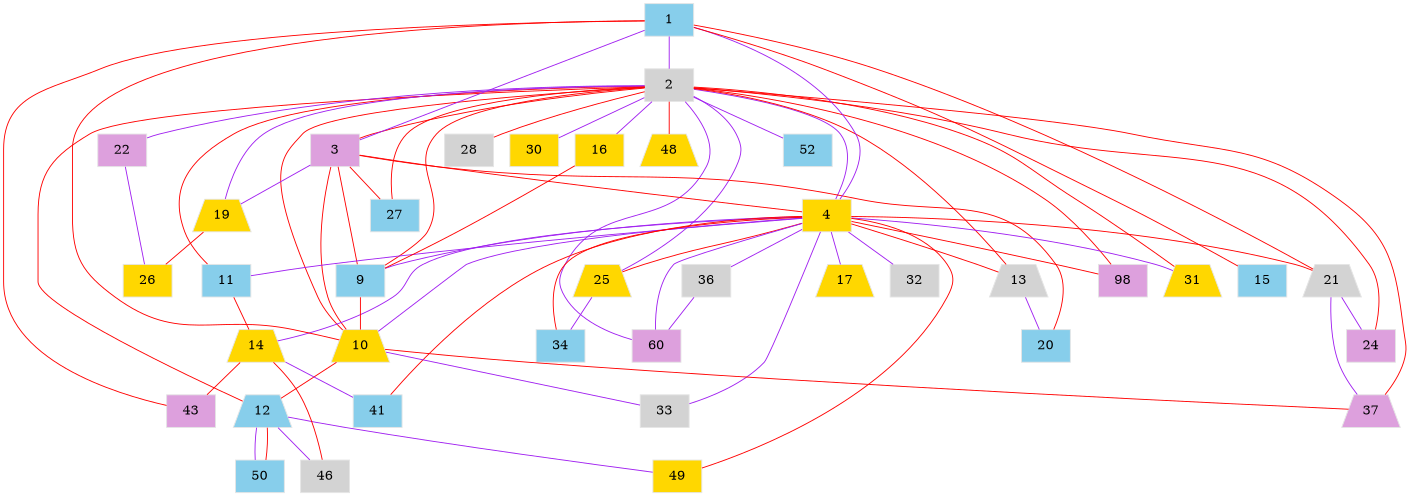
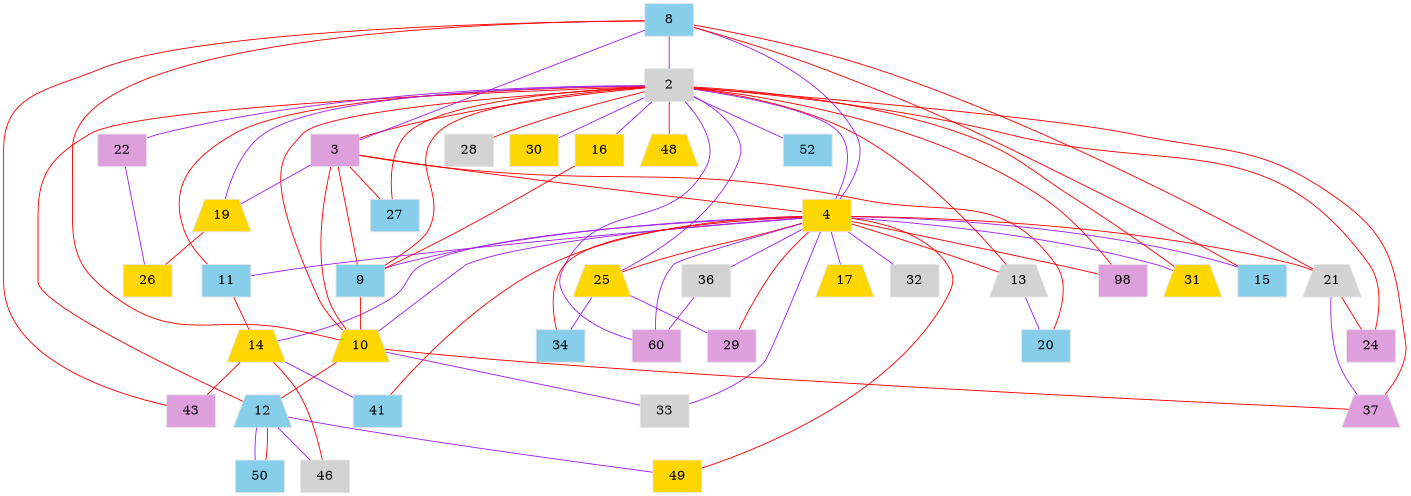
node "1": label "1" -> "8"
edge "4" -- "15": added
edge "21" -- "24": color purple -> red
node "29": added
